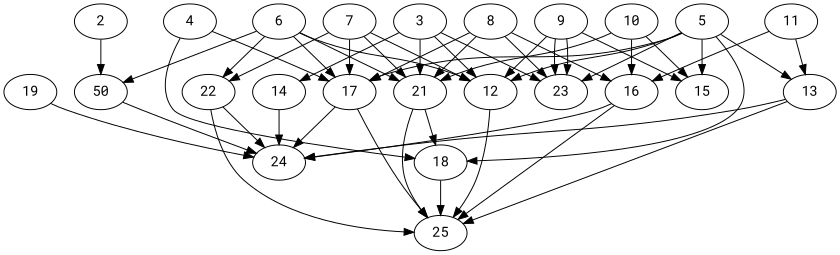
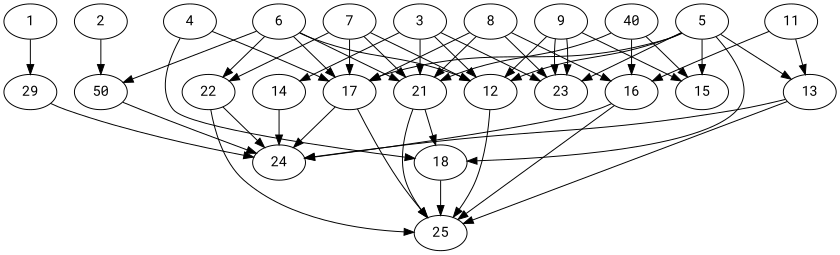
node "1": added
node "10": label "10" -> "40"
node "19": label "19" -> "29"
